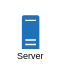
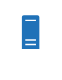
node "Server": removed
